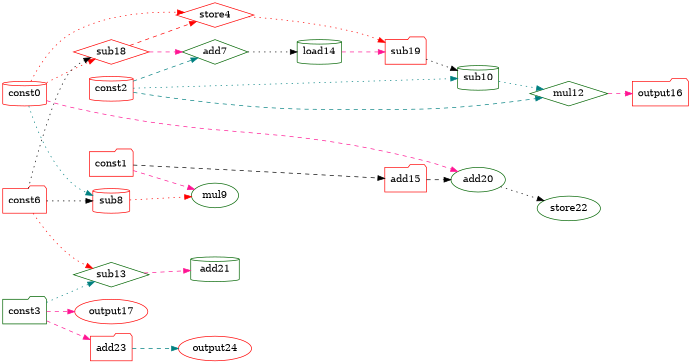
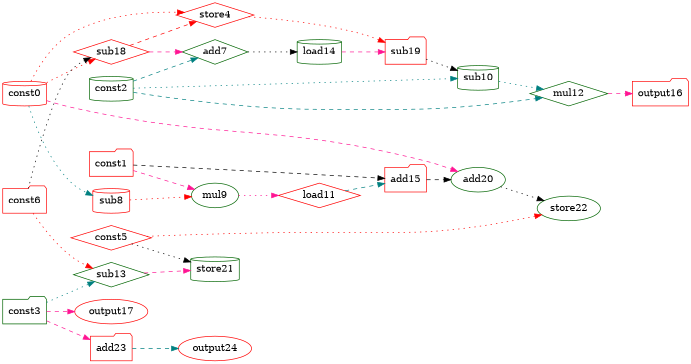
node "const2": color red -> darkgreen
node "load11": added
edge "const6" -> "sub8": removed
node "const5": added
node "add21": label "add21" -> "store21"
